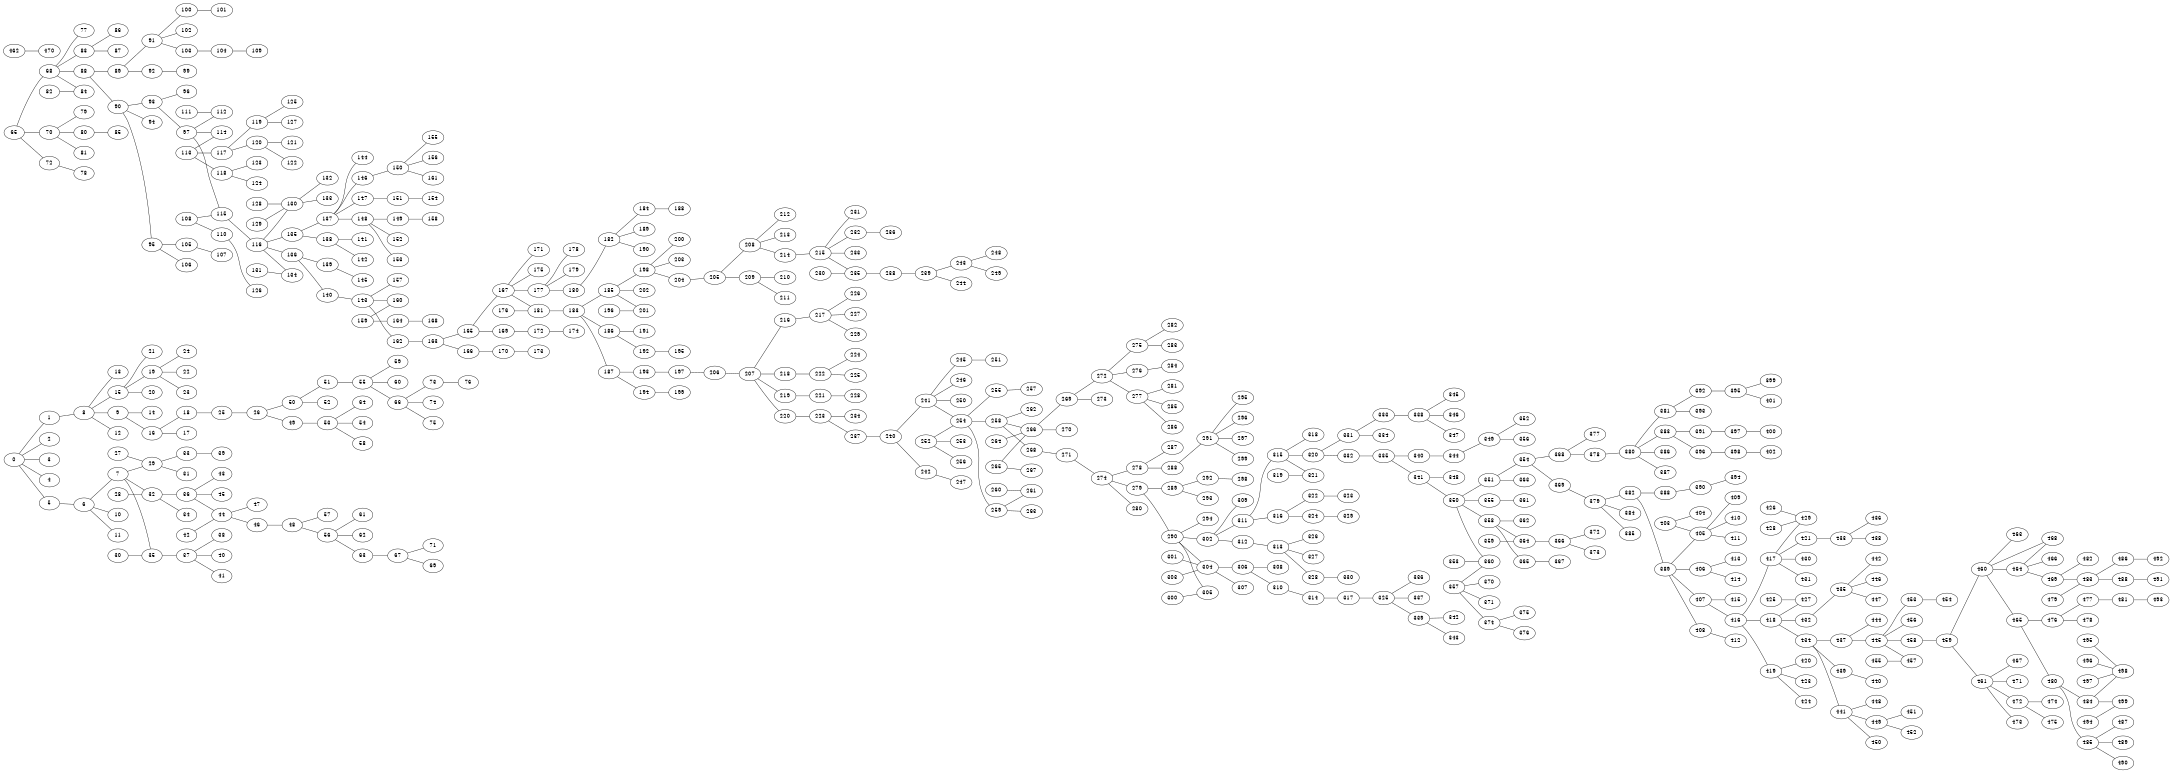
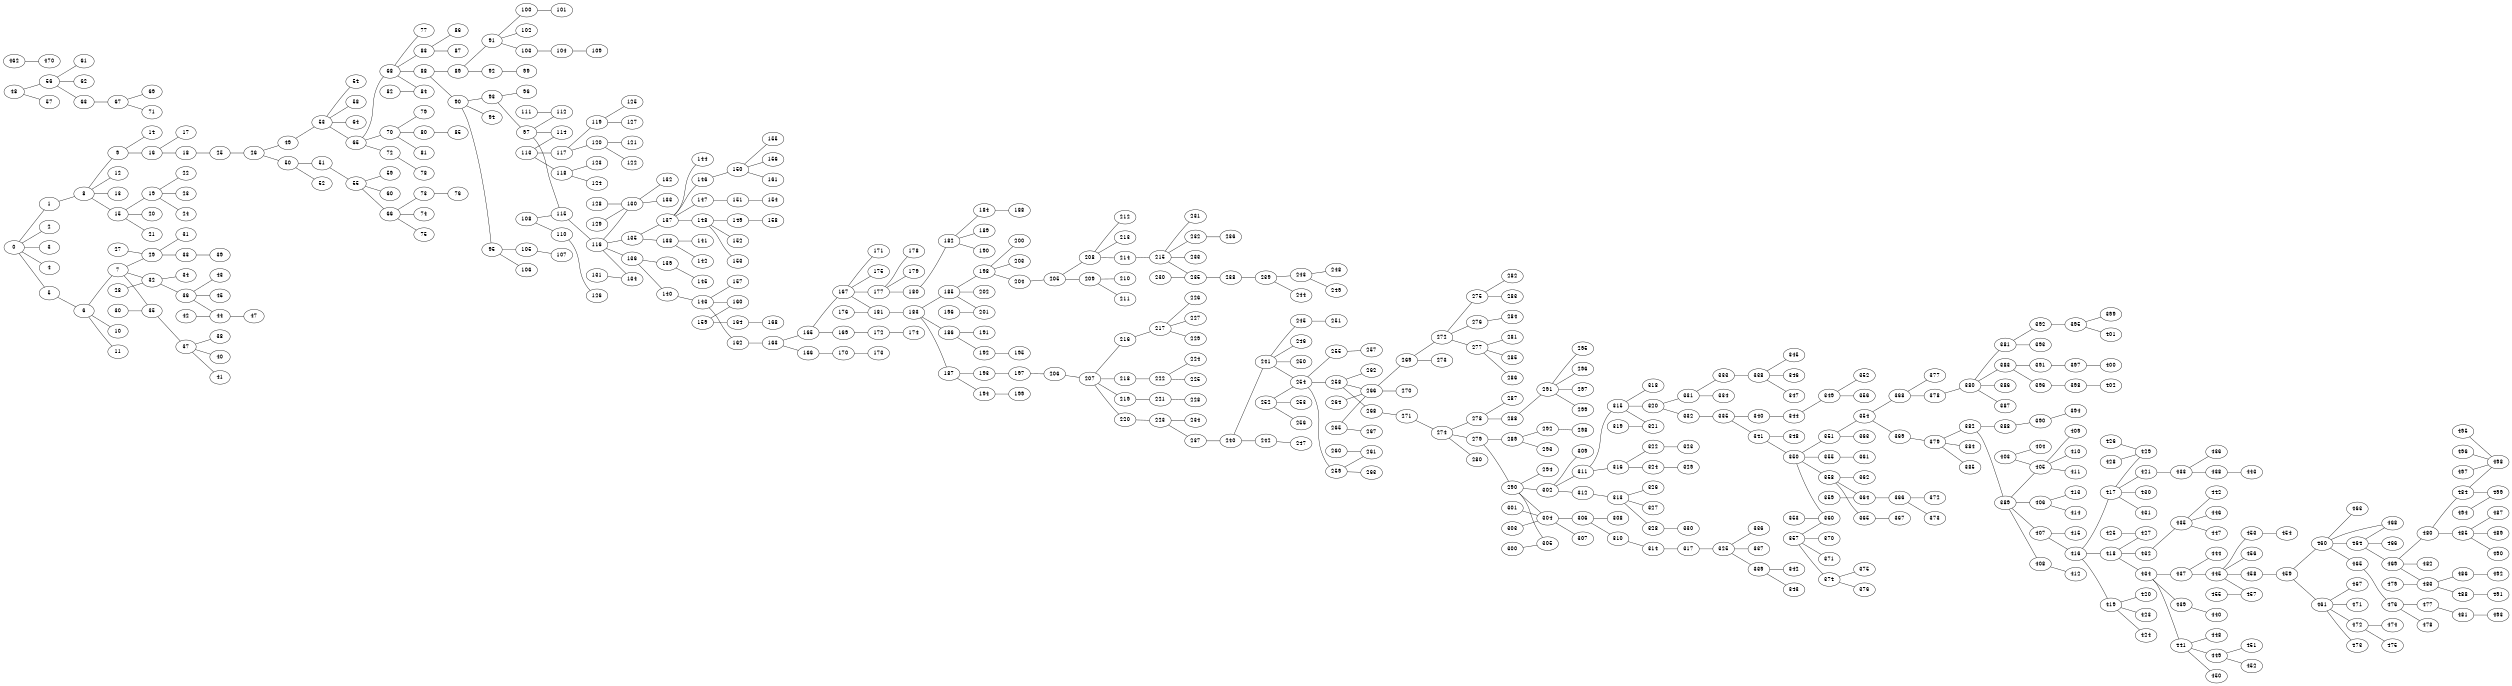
edge "53" -- "65": added
node "443": added
node "46": removed
edge "465" -- "480": now "469" -- "480"
